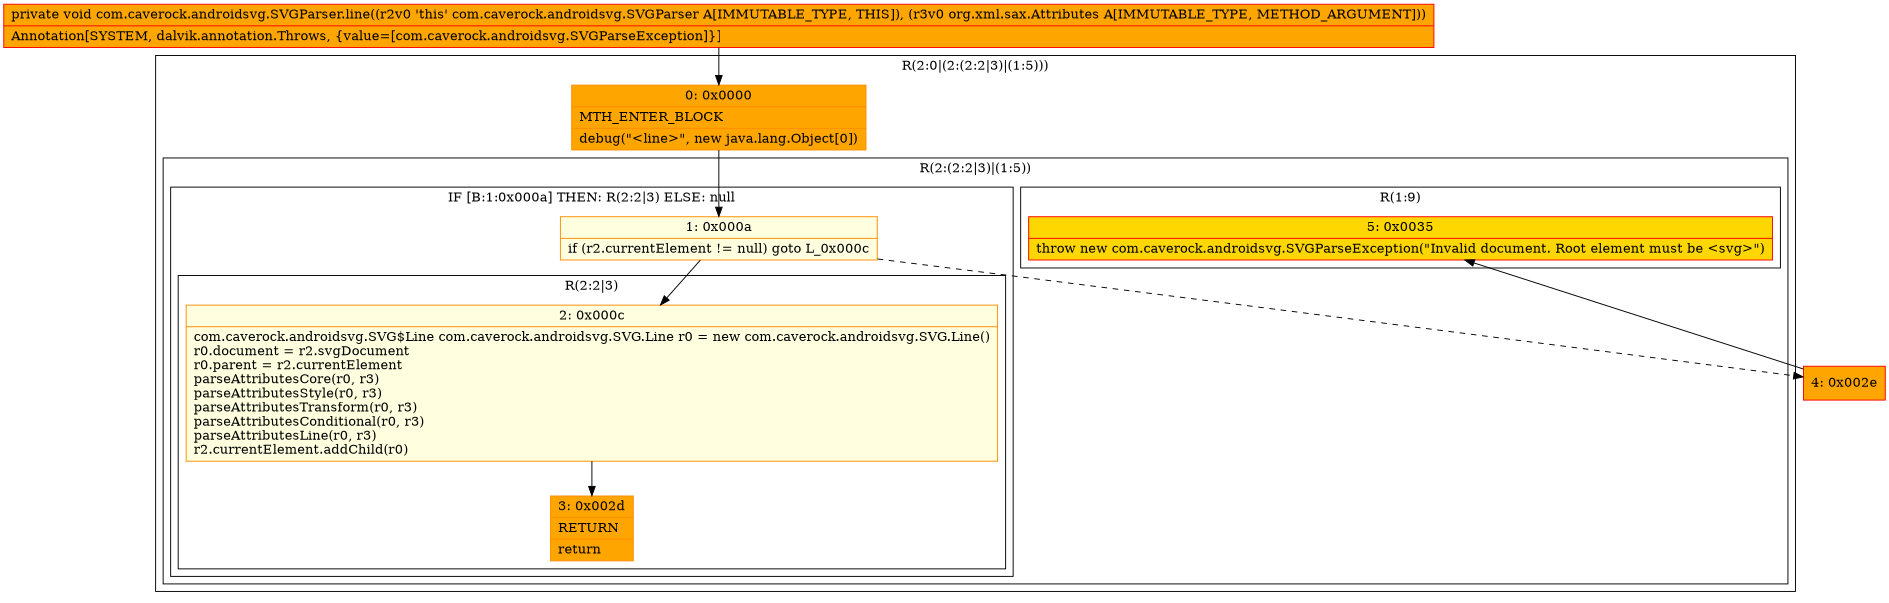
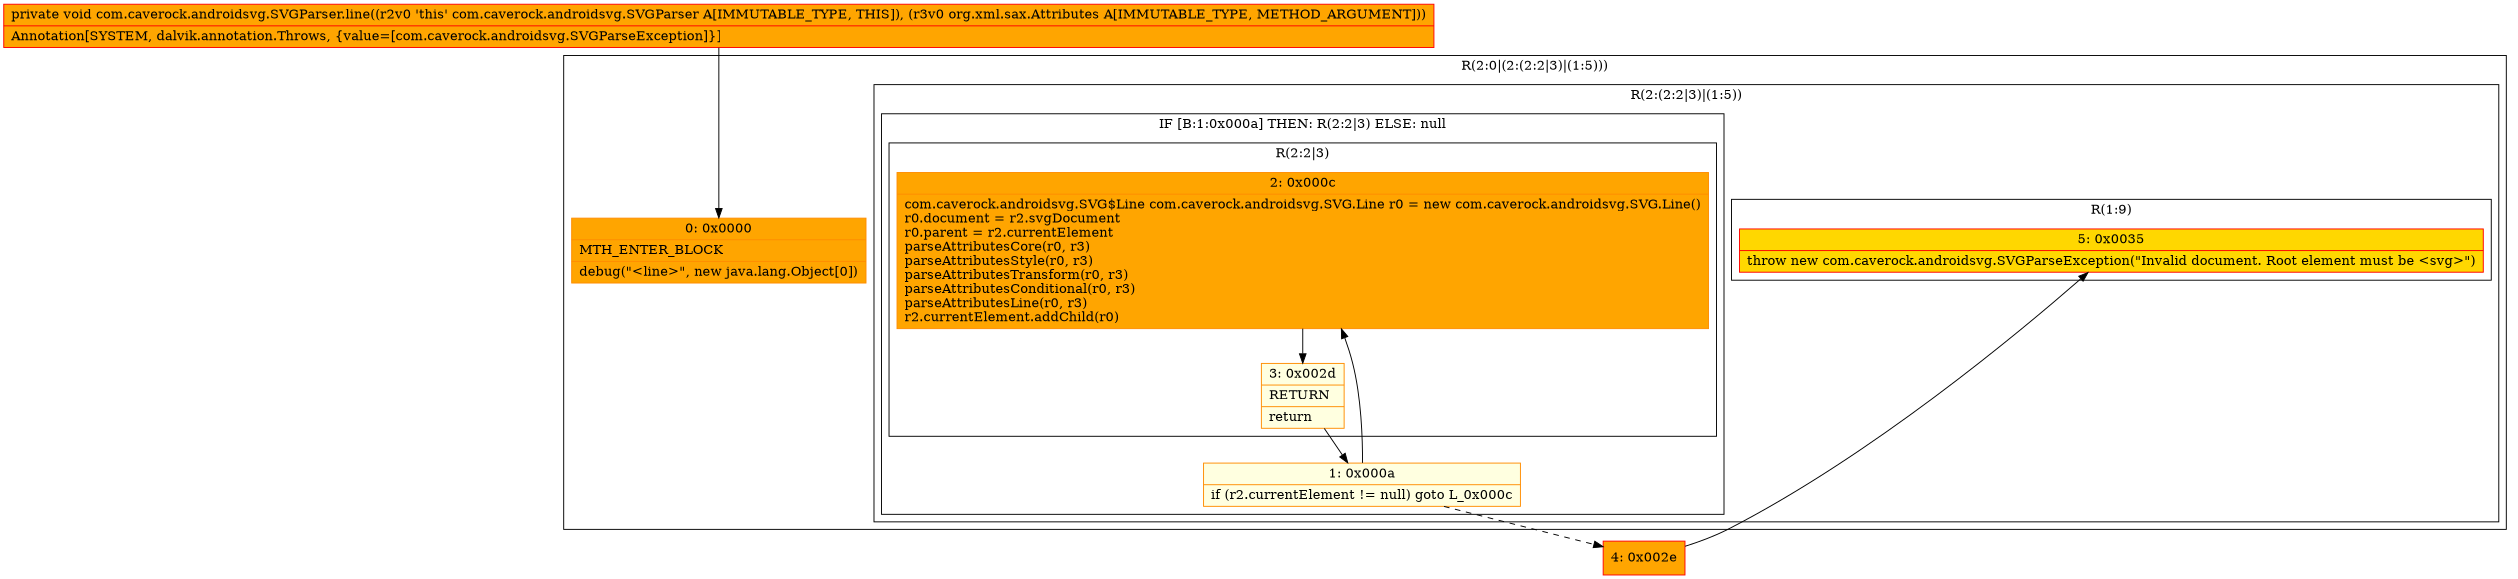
edge "0: 0x0000" -> "1: 0x000a": now "3: 0x002d" -> "1: 0x000a"
node "2: 0x000c": fillcolor lightyellow -> orange
node "3: 0x002d": fillcolor orange -> lightyellow
